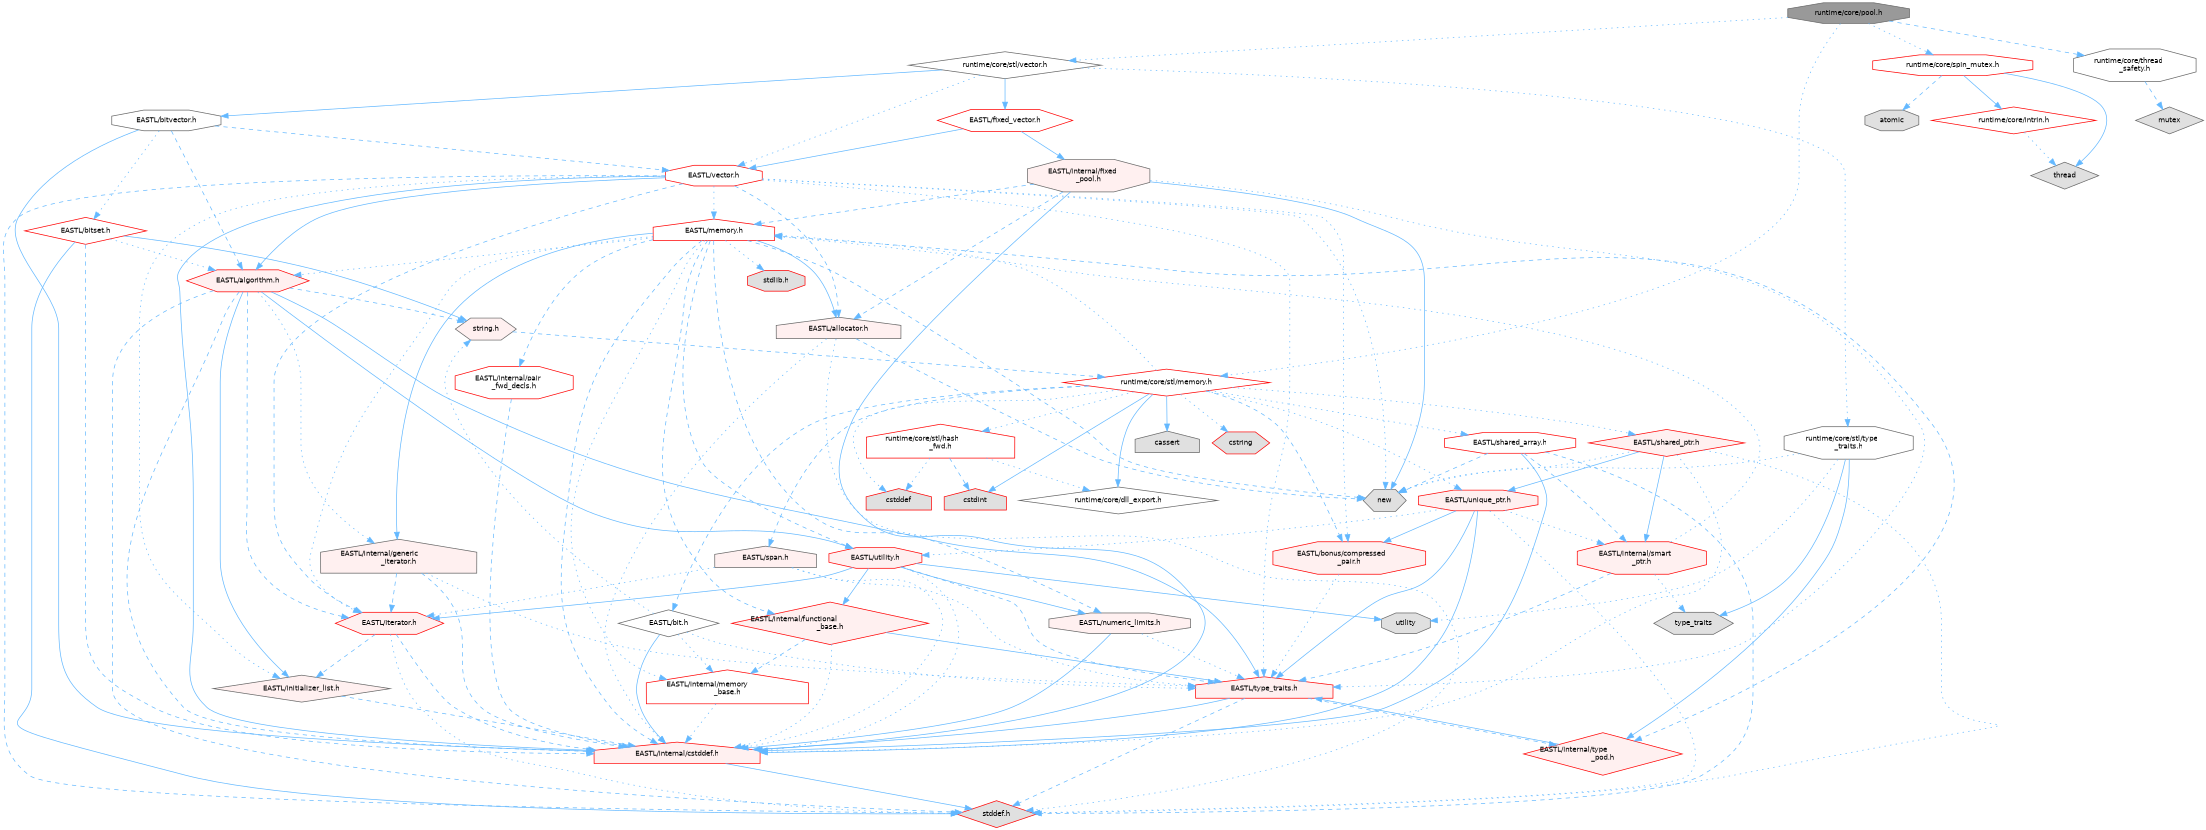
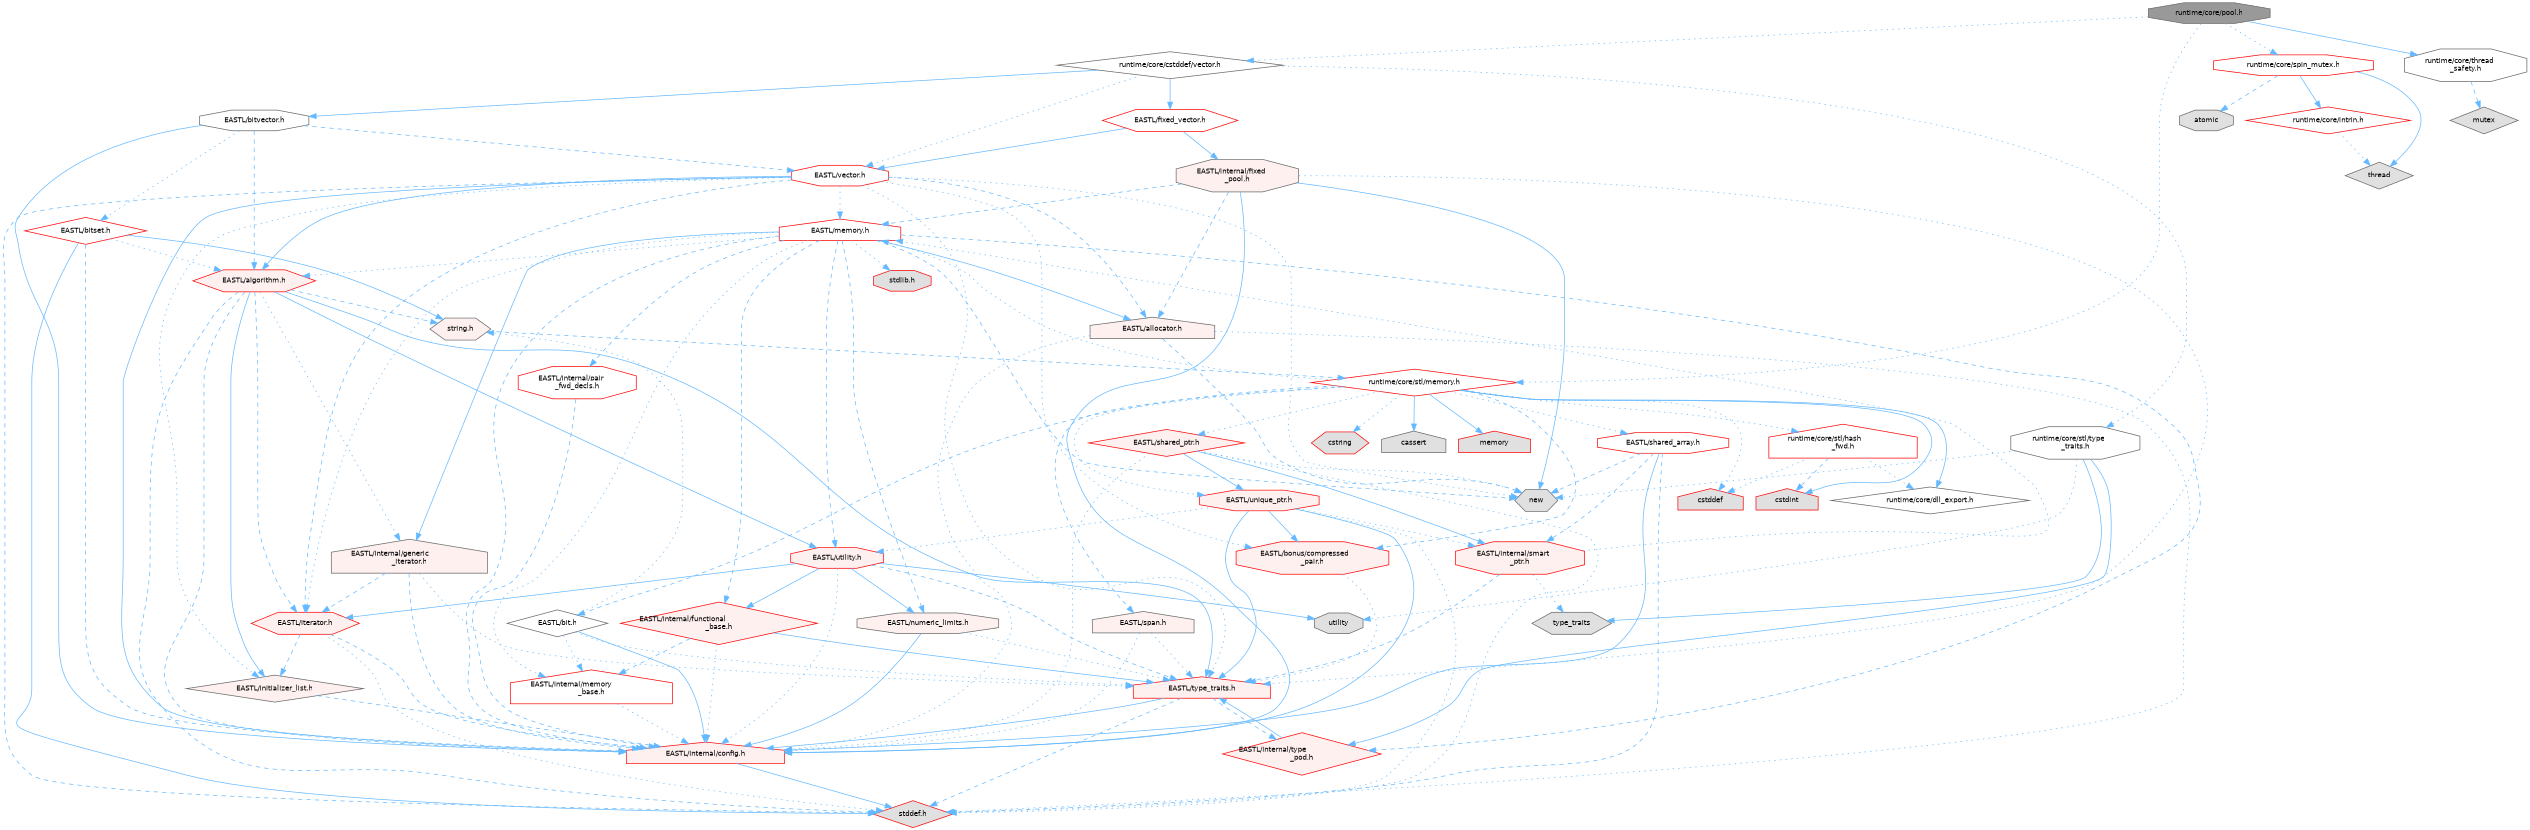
edge "runtime/core/pool.h" -> "runtime/core/thread _safety.h": style dashed -> solid
node "runtime/core/stl/vector.h": label "runtime/core/stl/vector.h" -> "runtime/core/cstddef/vector.h"
node "memory": added
edge "EASTL/span.h" -> "EASTL/iterator.h": removed
node "EASTL/internal/cstddef.h": label "EASTL/internal/cstddef.h" -> "EASTL/internal/config.h"
